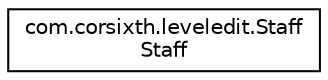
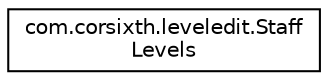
node "com.corsixth.leveledit.Staff Staff": label "com.corsixth.leveledit.Staff Staff" -> "com.corsixth.leveledit.Staff Levels"
